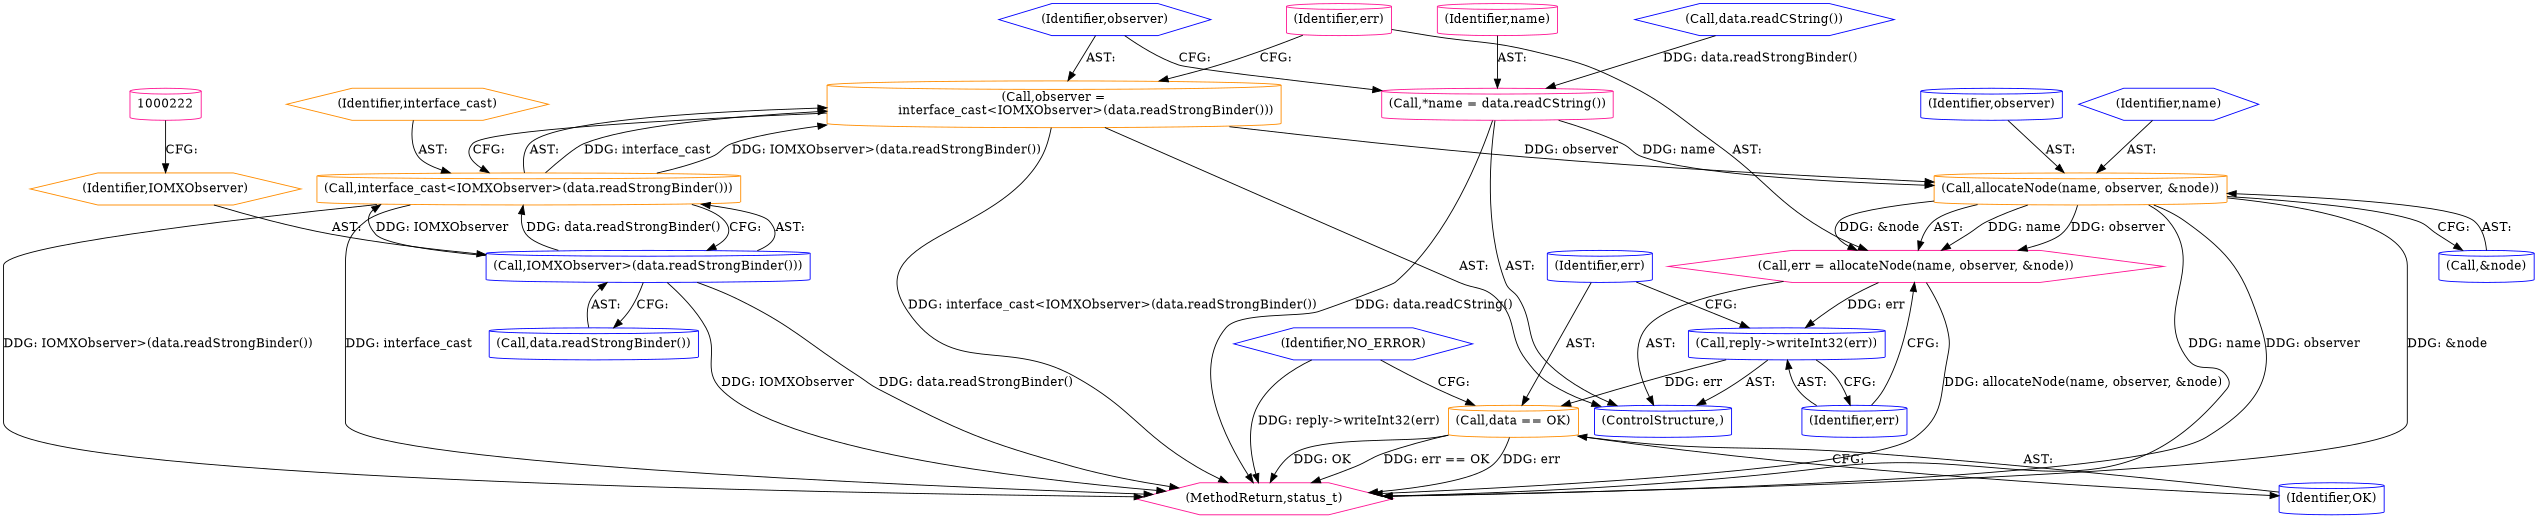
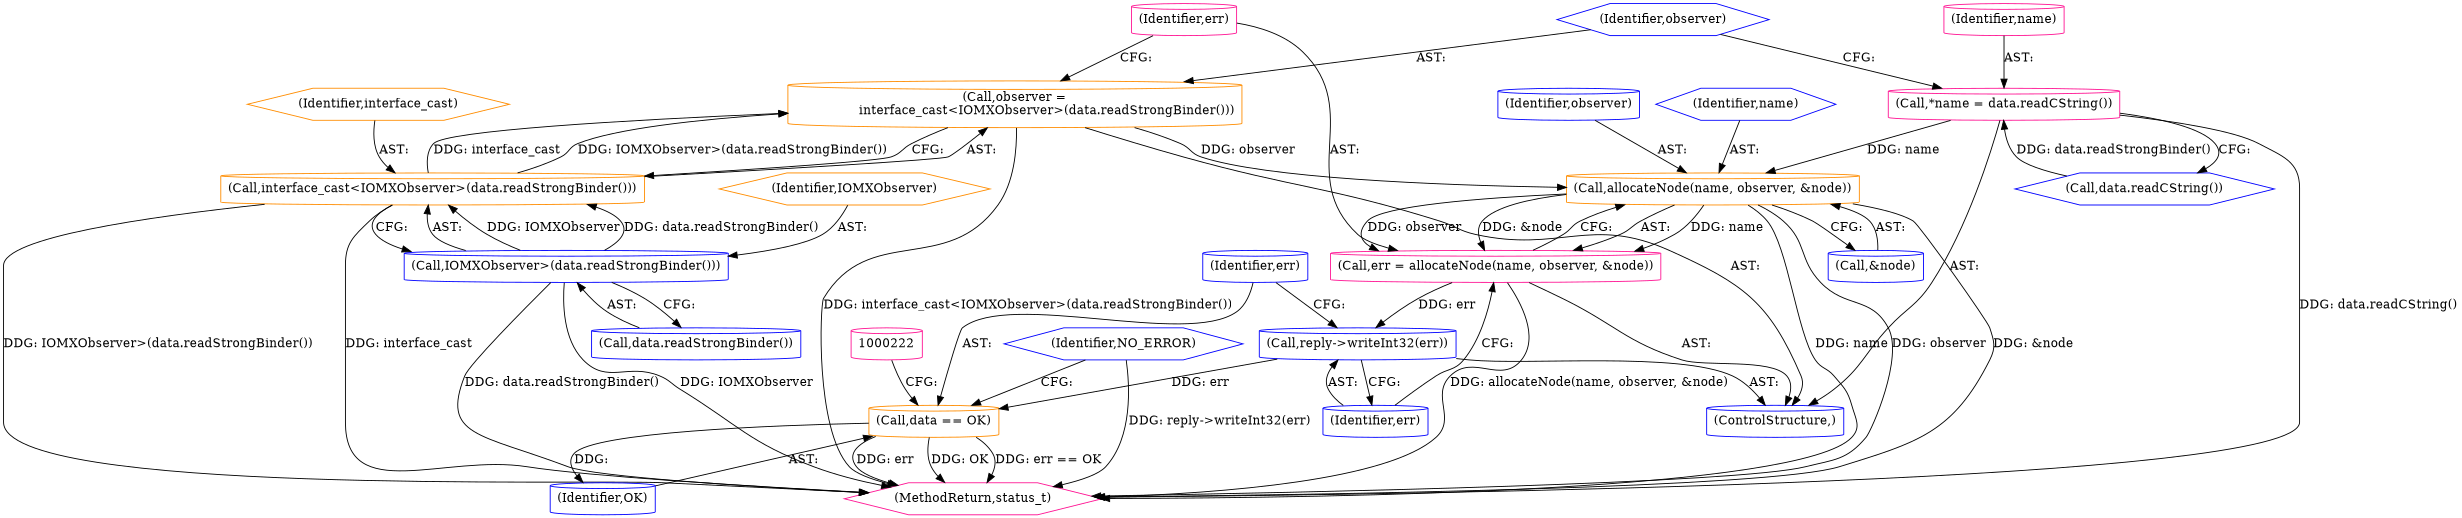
edge "(Call,*name = data.readCString())" -> "(Call,data.readCString())": added, label "CFG:"
edge "1000222" -> "(Identifier,IOMXObserver)": now "1000222" -> "(Call,data == OK)"
edge "(Call,err = allocateNode(name, observer, &node))" -> "(Call,allocateNode(name, observer, &node))": added, label "CFG:"
node "(Call,err = allocateNode(name, observer, &node))": shape hexagon -> cylinder
edge "(Call,data == OK)" -> "(Identifier,OK)": label "CFG: " -> "DDG: "
